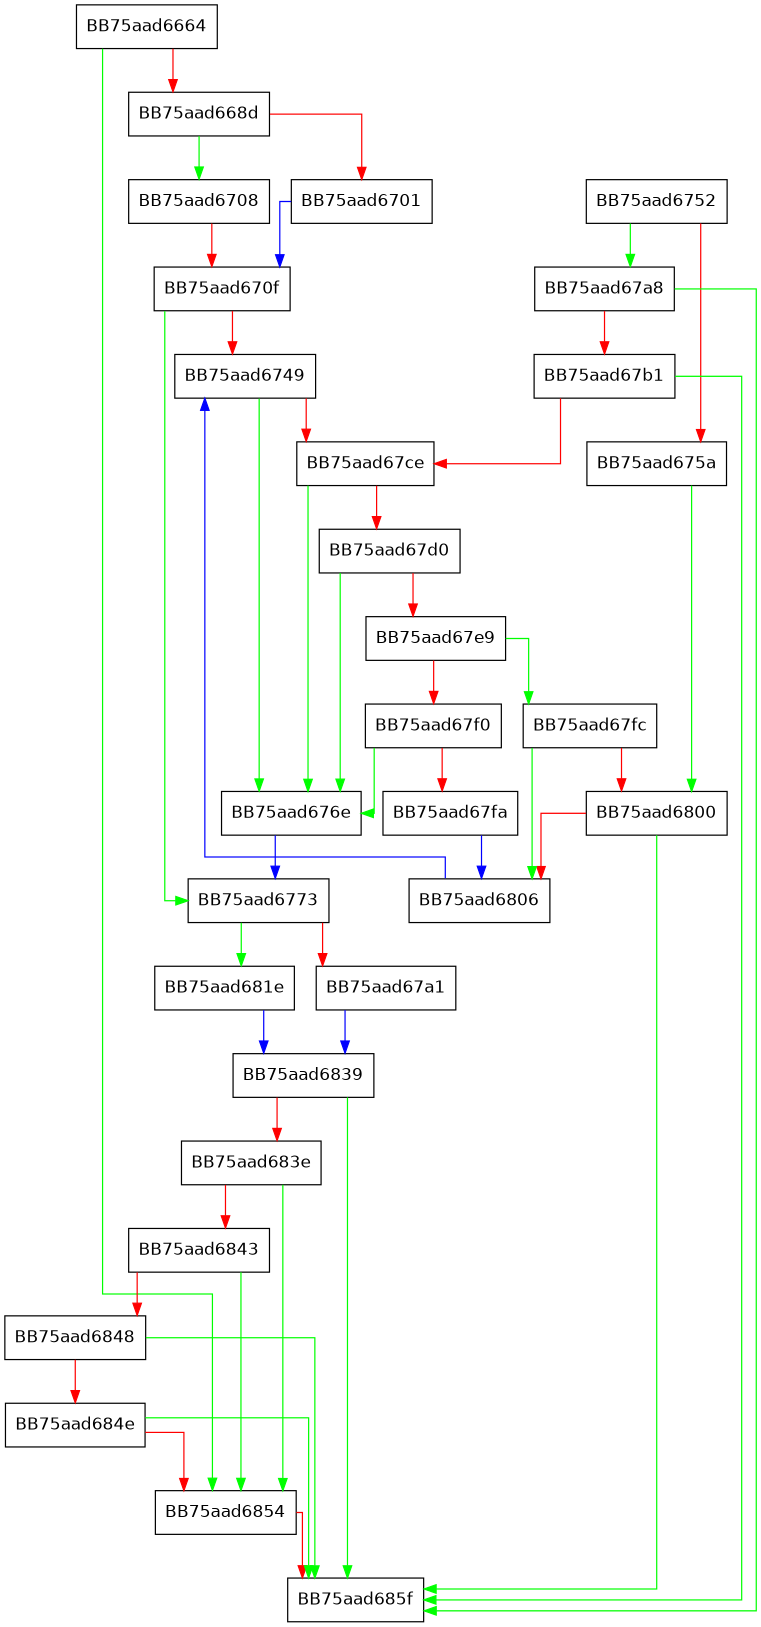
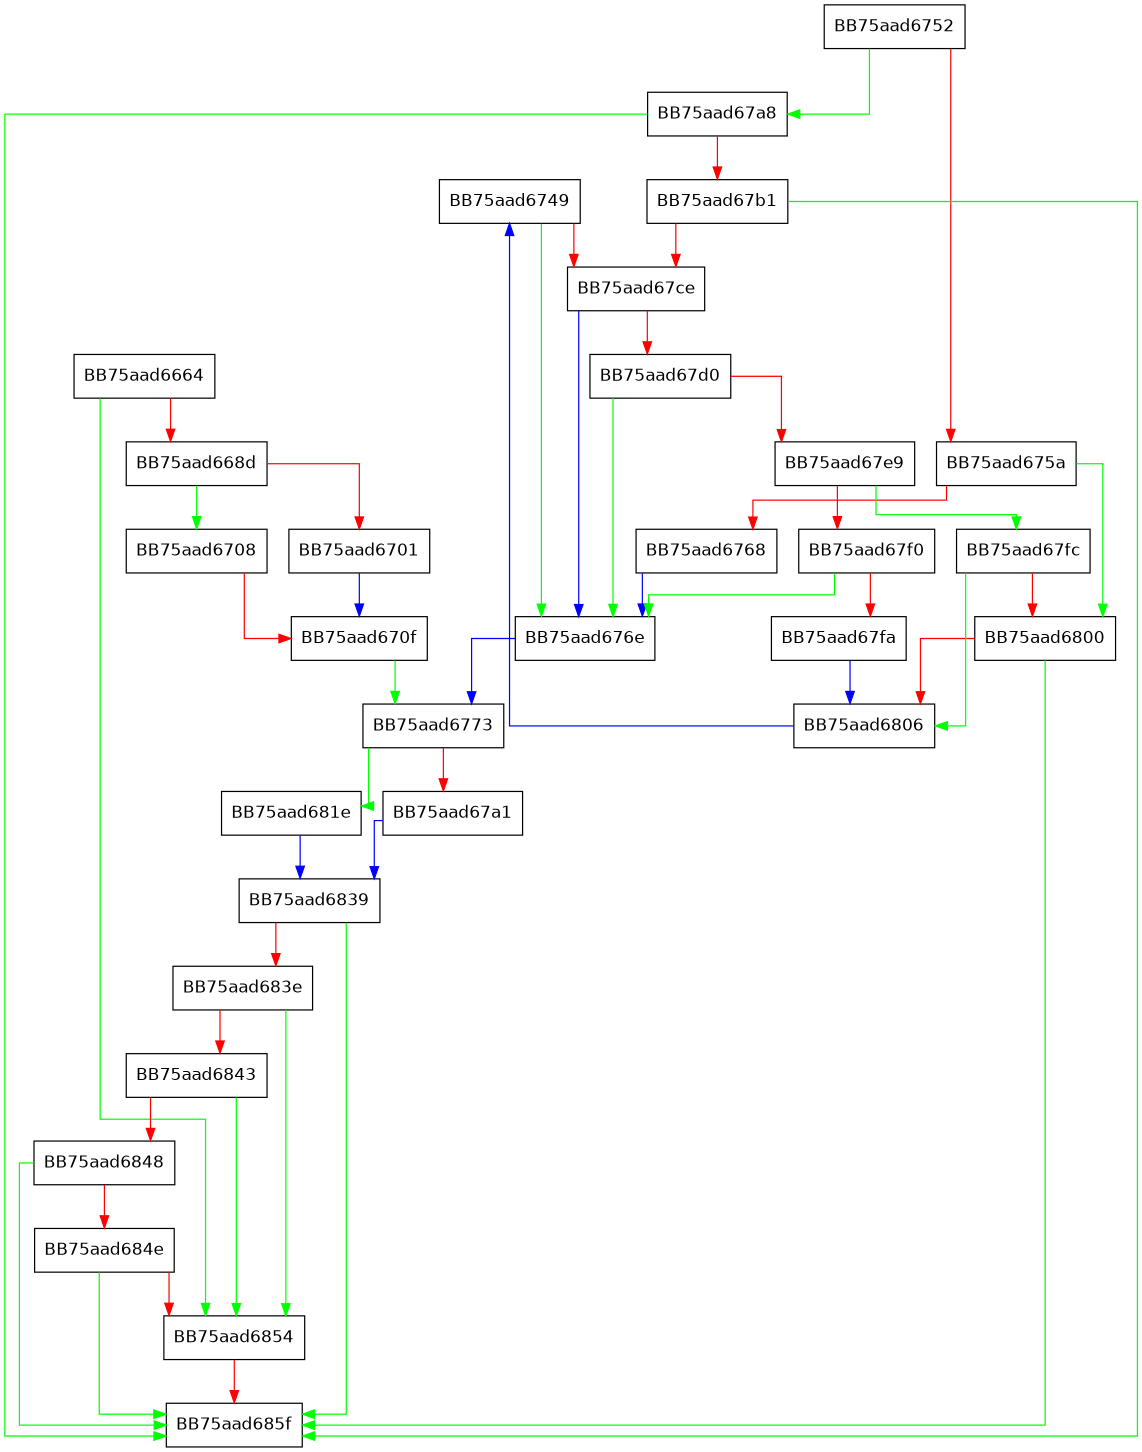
edge "BB75aad670f" -> "BB75aad6749": removed
node "BB75aad6768": added
edge "BB75aad67ce" -> "BB75aad676e": color green -> blue
